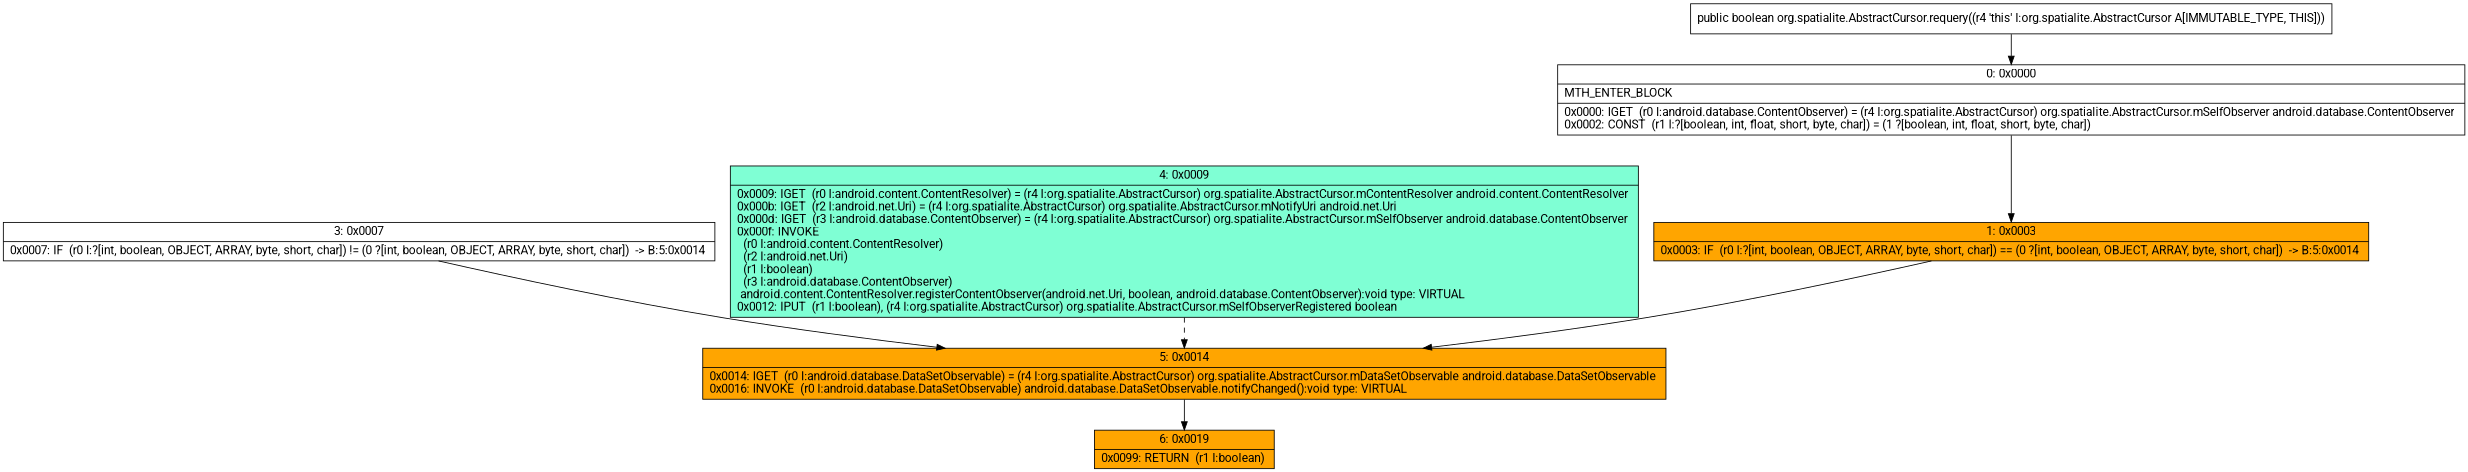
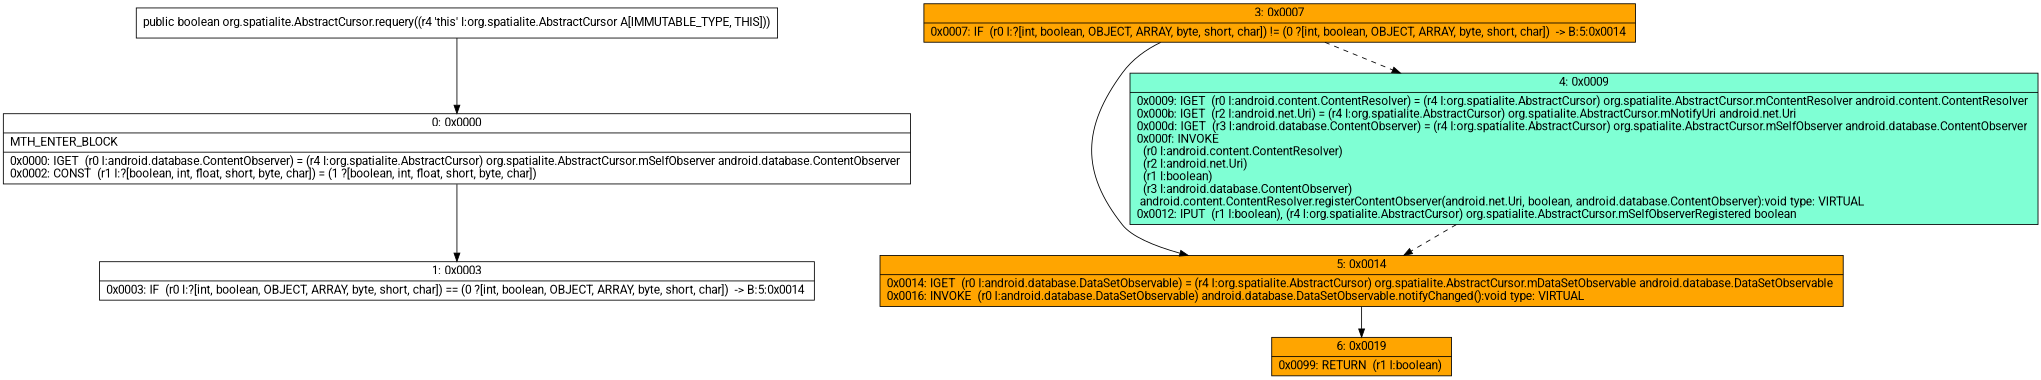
edge "3: 0x0007" -> "4: 0x0009": added
node "3: 0x0007": fillcolor white -> orange
node "1: 0x0003": fillcolor orange -> white
edge "1: 0x0003" -> "5: 0x0014": removed
